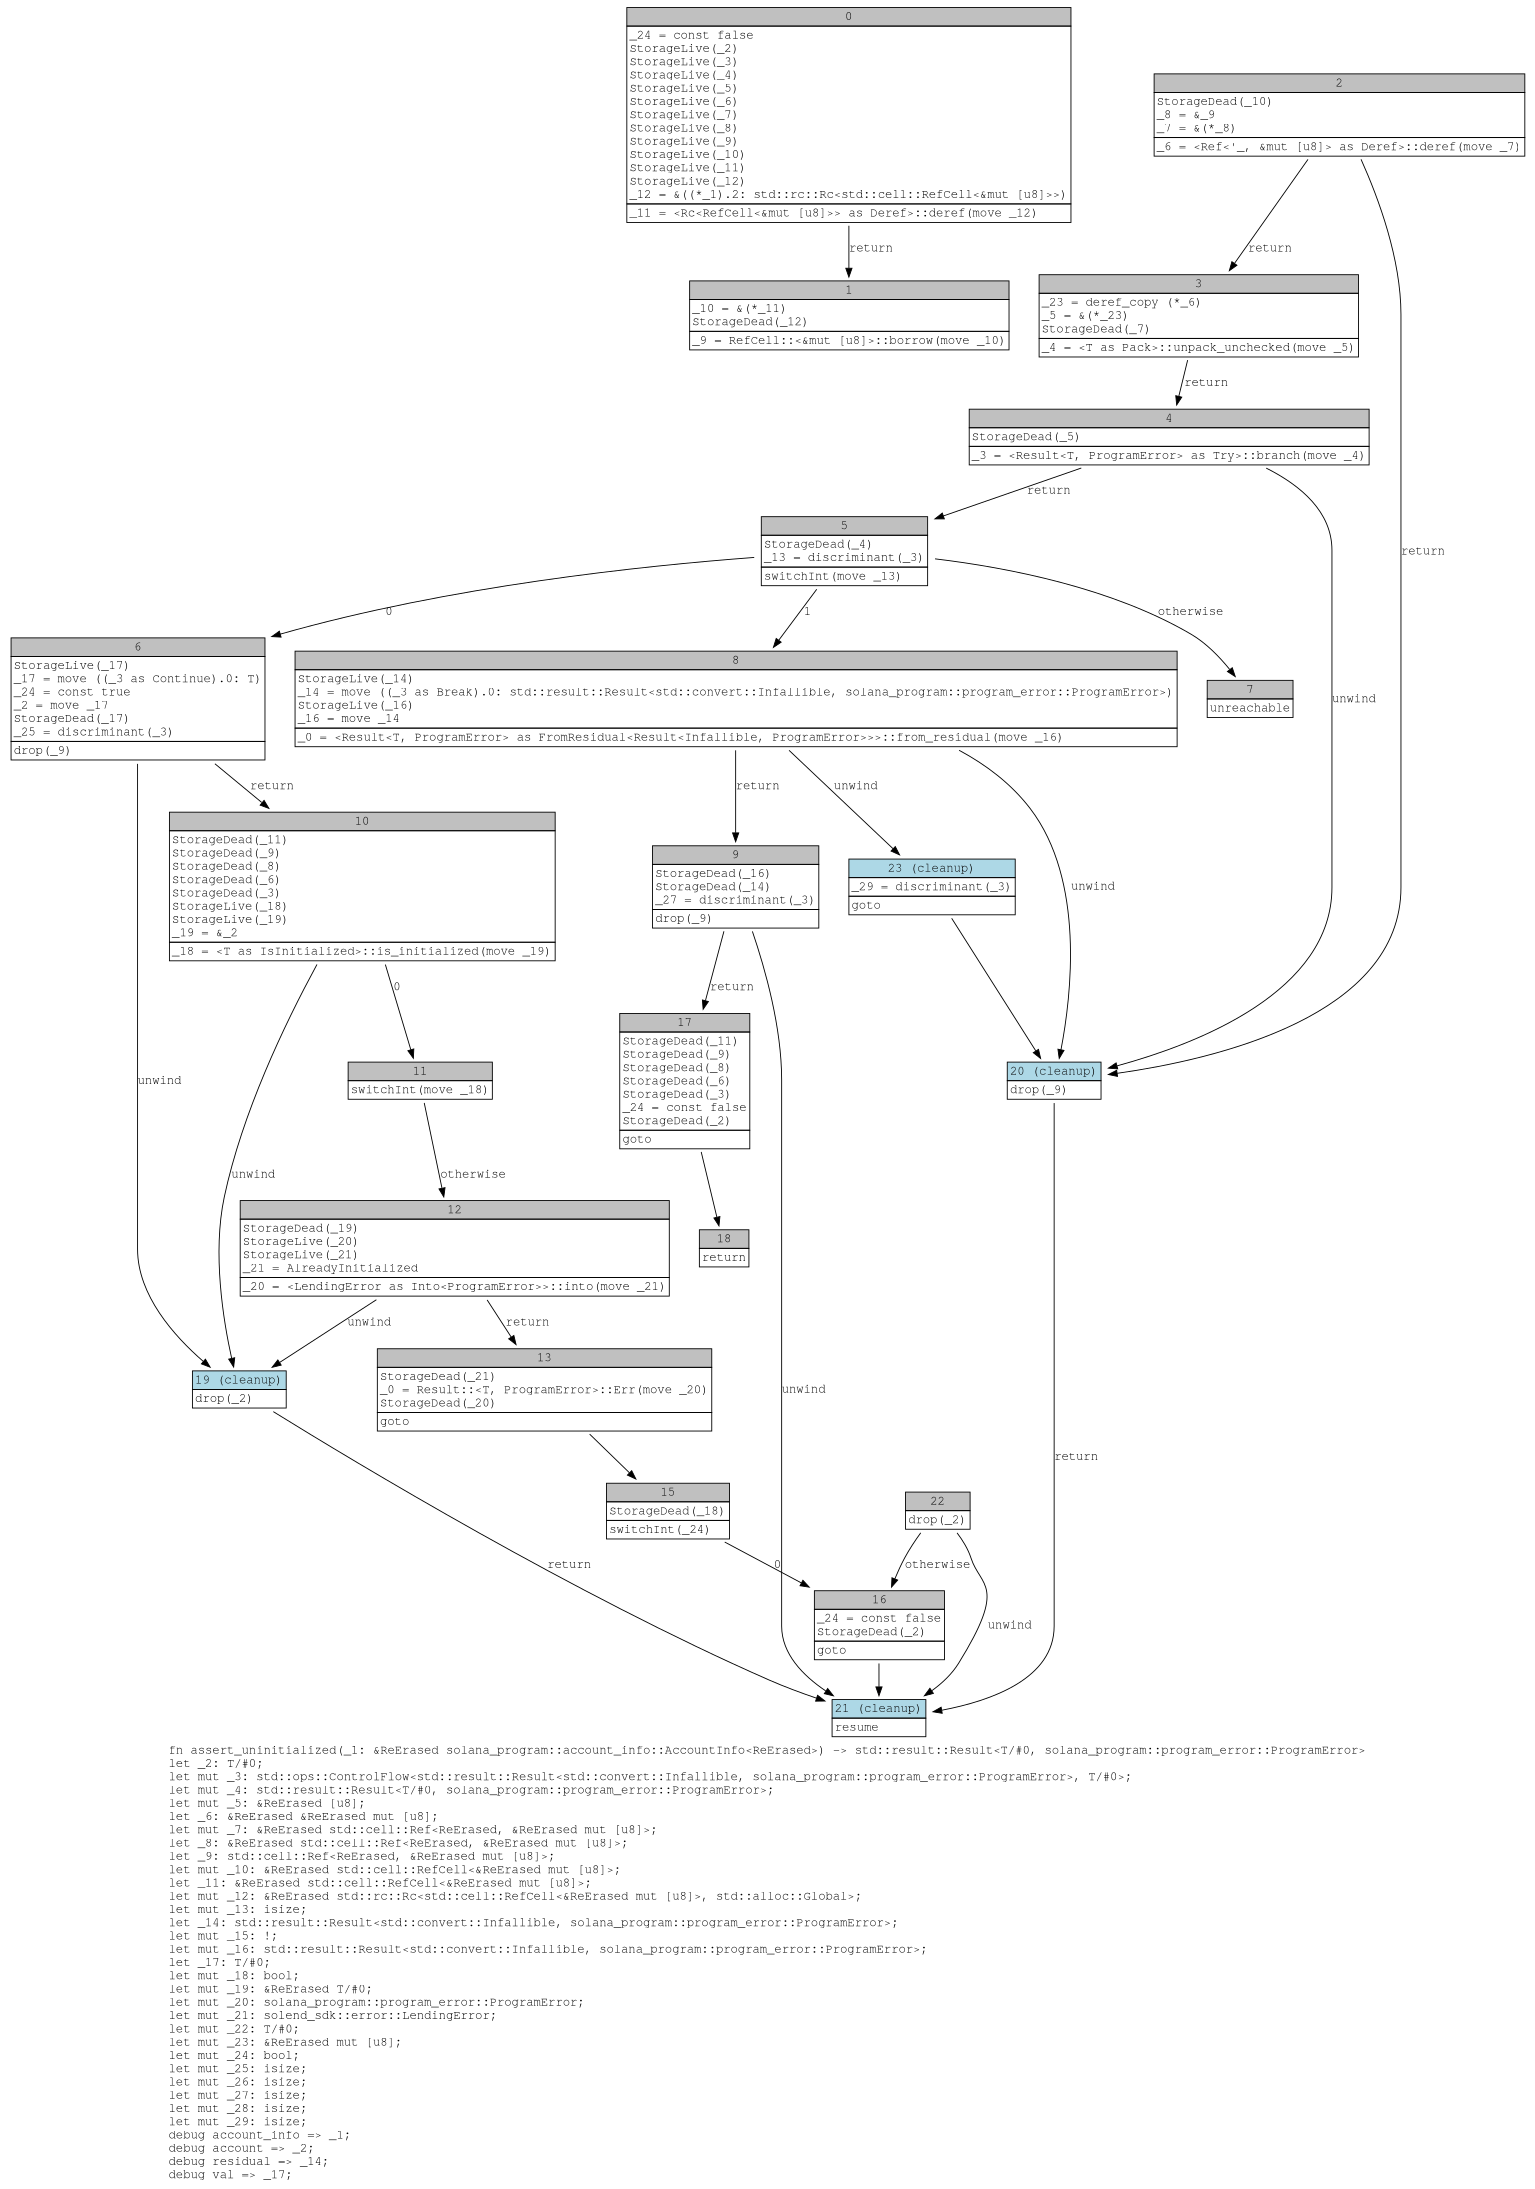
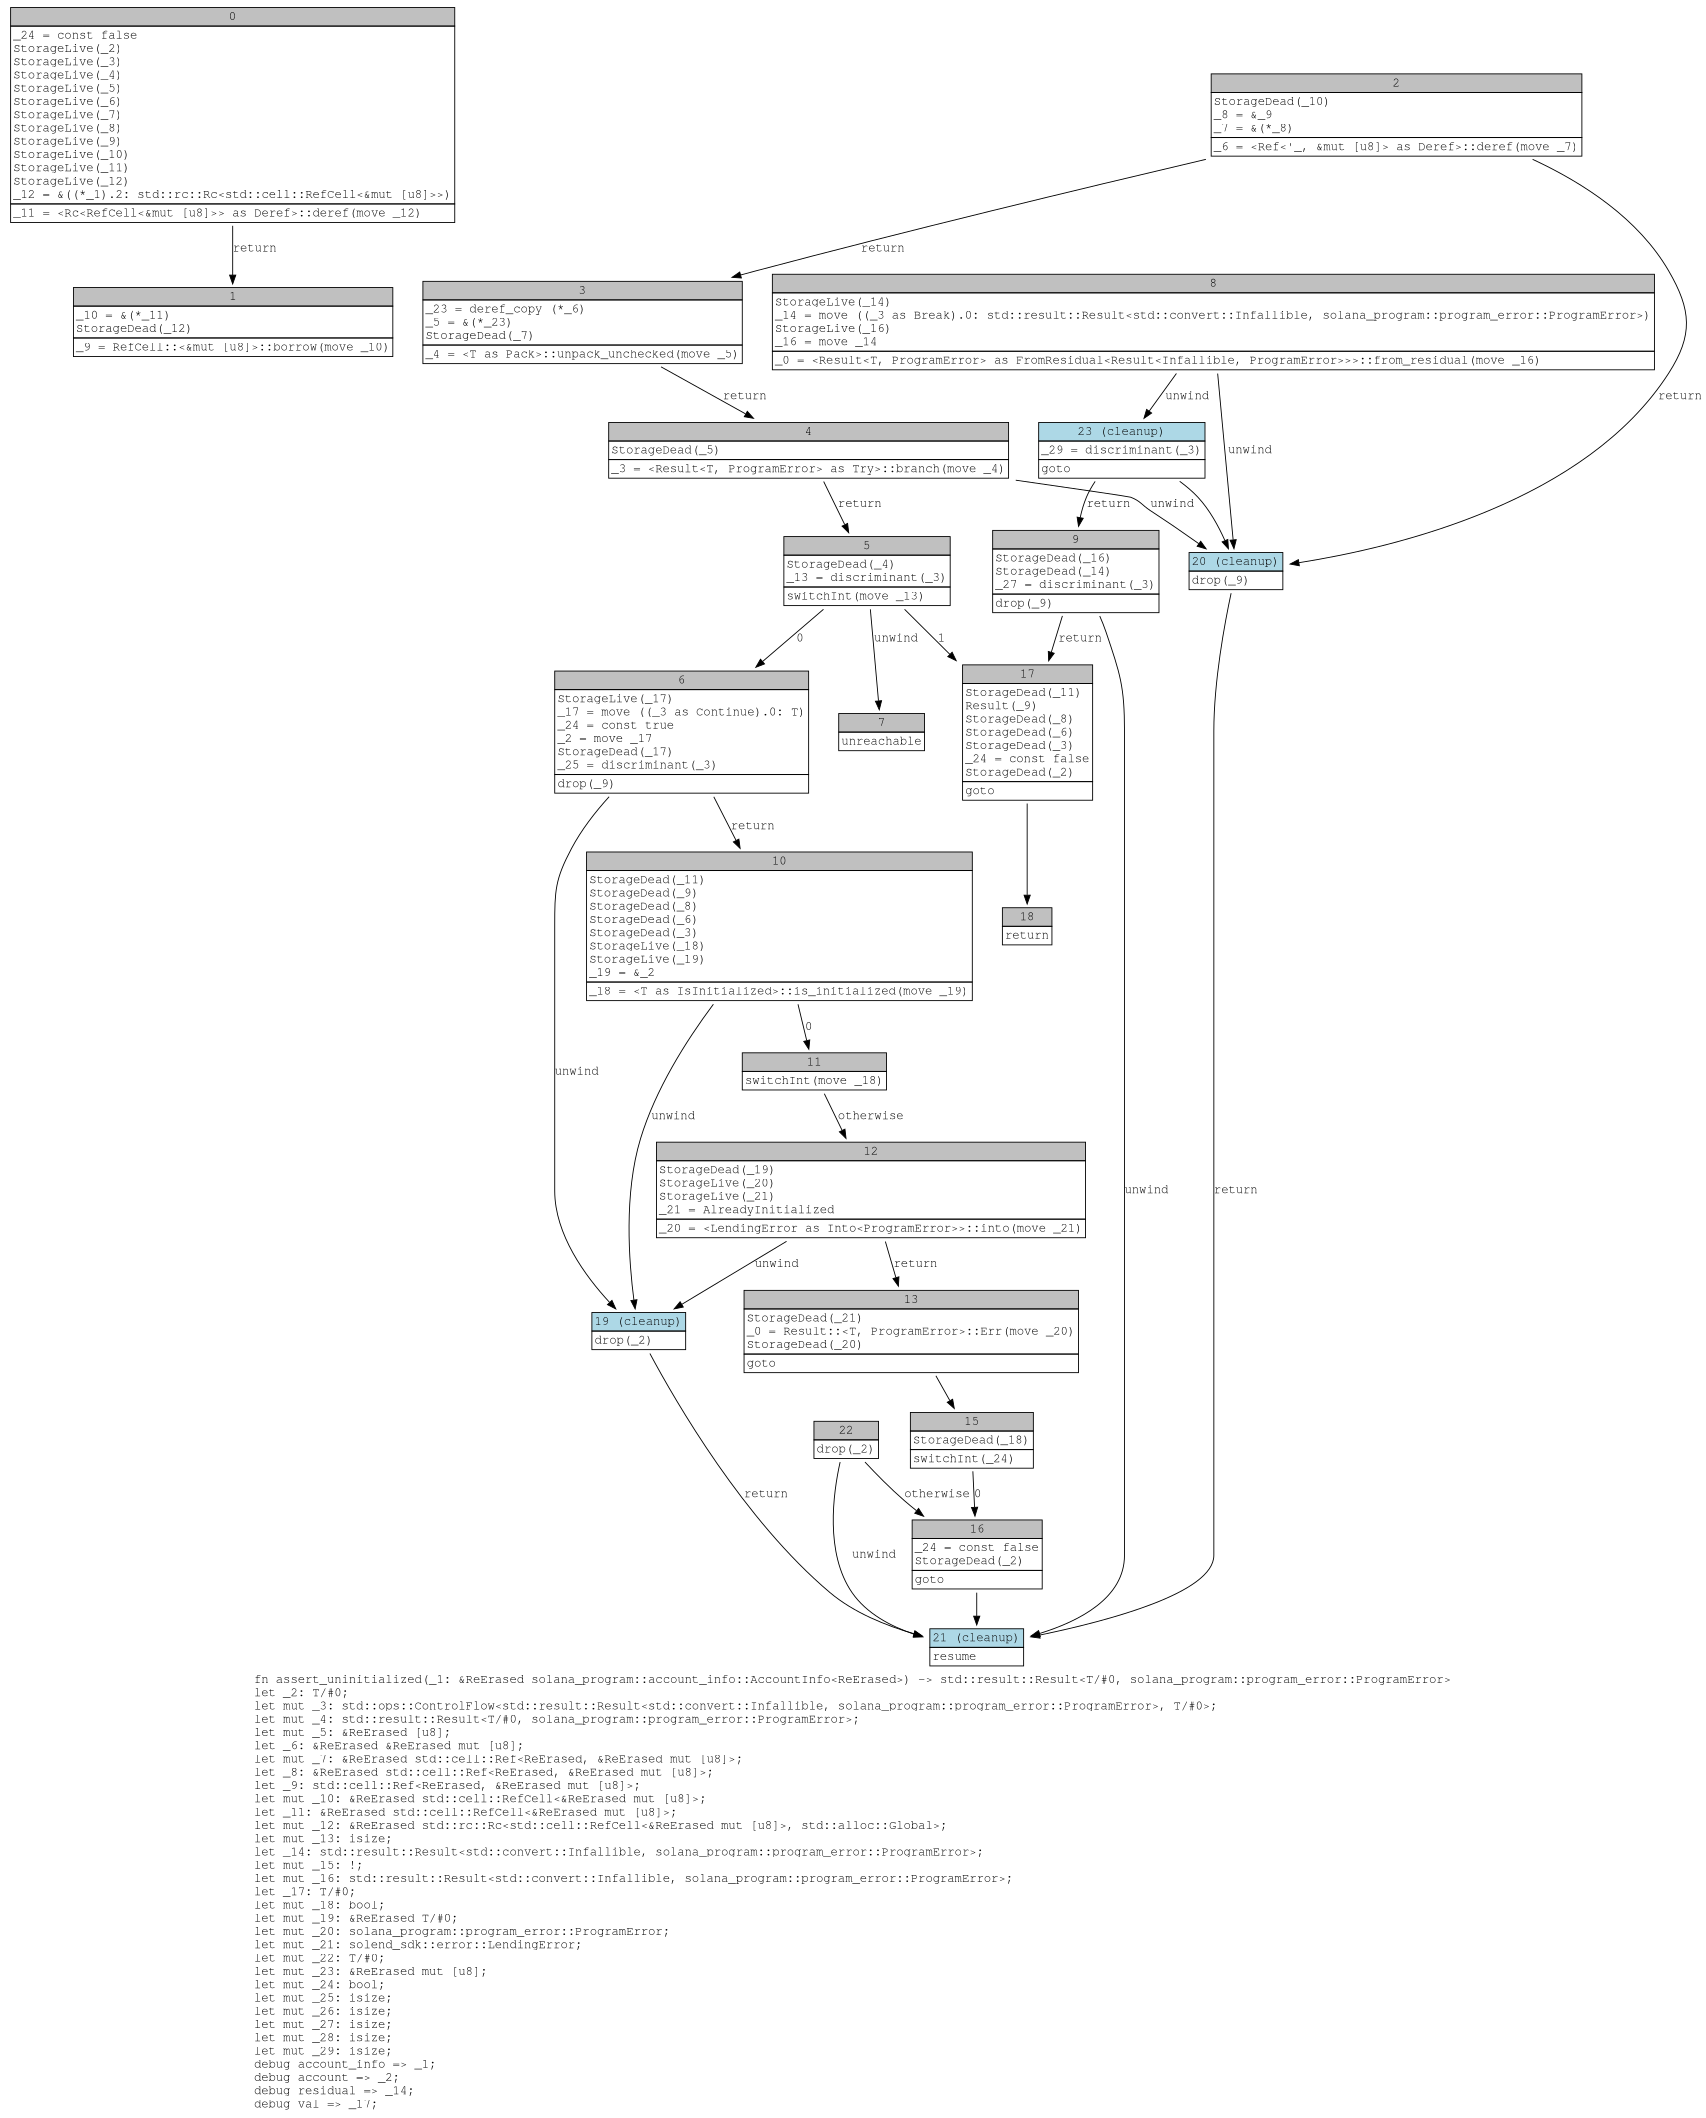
edge "5" -> "7": label "otherwise" -> "unwind"
edge "5" -> "8": now "5" -> "17"
edge "8" -> "9": now "23 (cleanup)" -> "9"
node "17": text "StorageDead(_9)" -> "Result(_9)"
